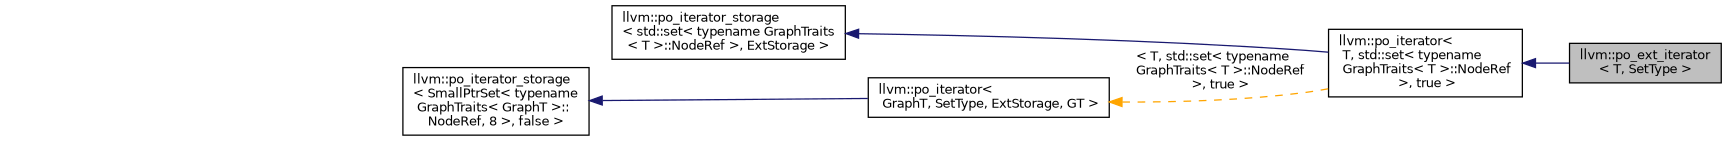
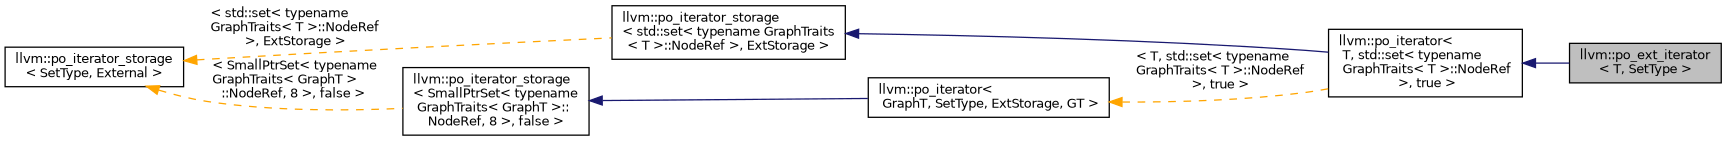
node "llvm::po_iterator_storage < SetType, External >": added
